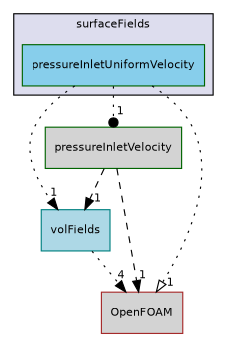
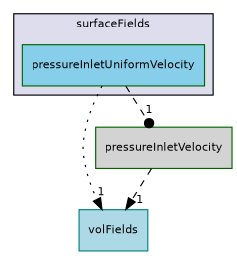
edge "pressureInletUniformVelocity" -> "pressureInletVelocity": style dotted -> dashed
node "OpenFOAM": removed
